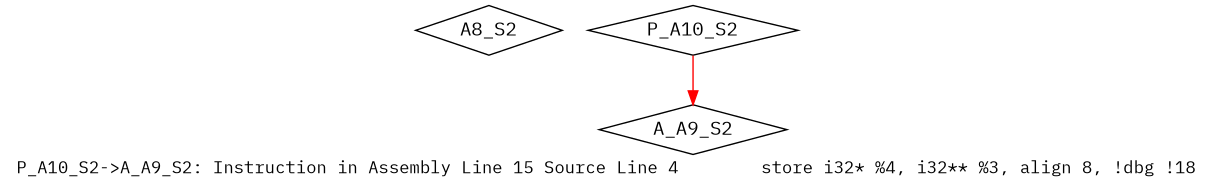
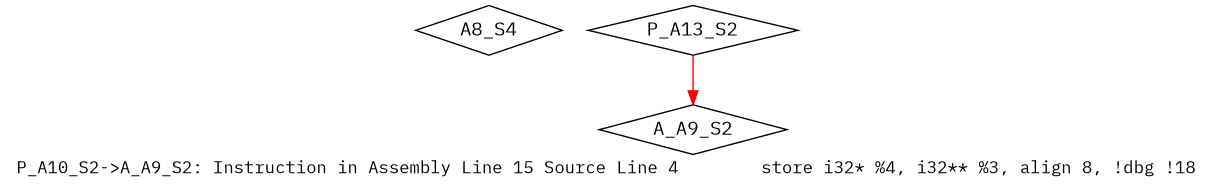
node "A8_S2": label "A8_S2" -> "A8_S4"
node "P_A10_S2": label "P_A10_S2" -> "P_A13_S2"
